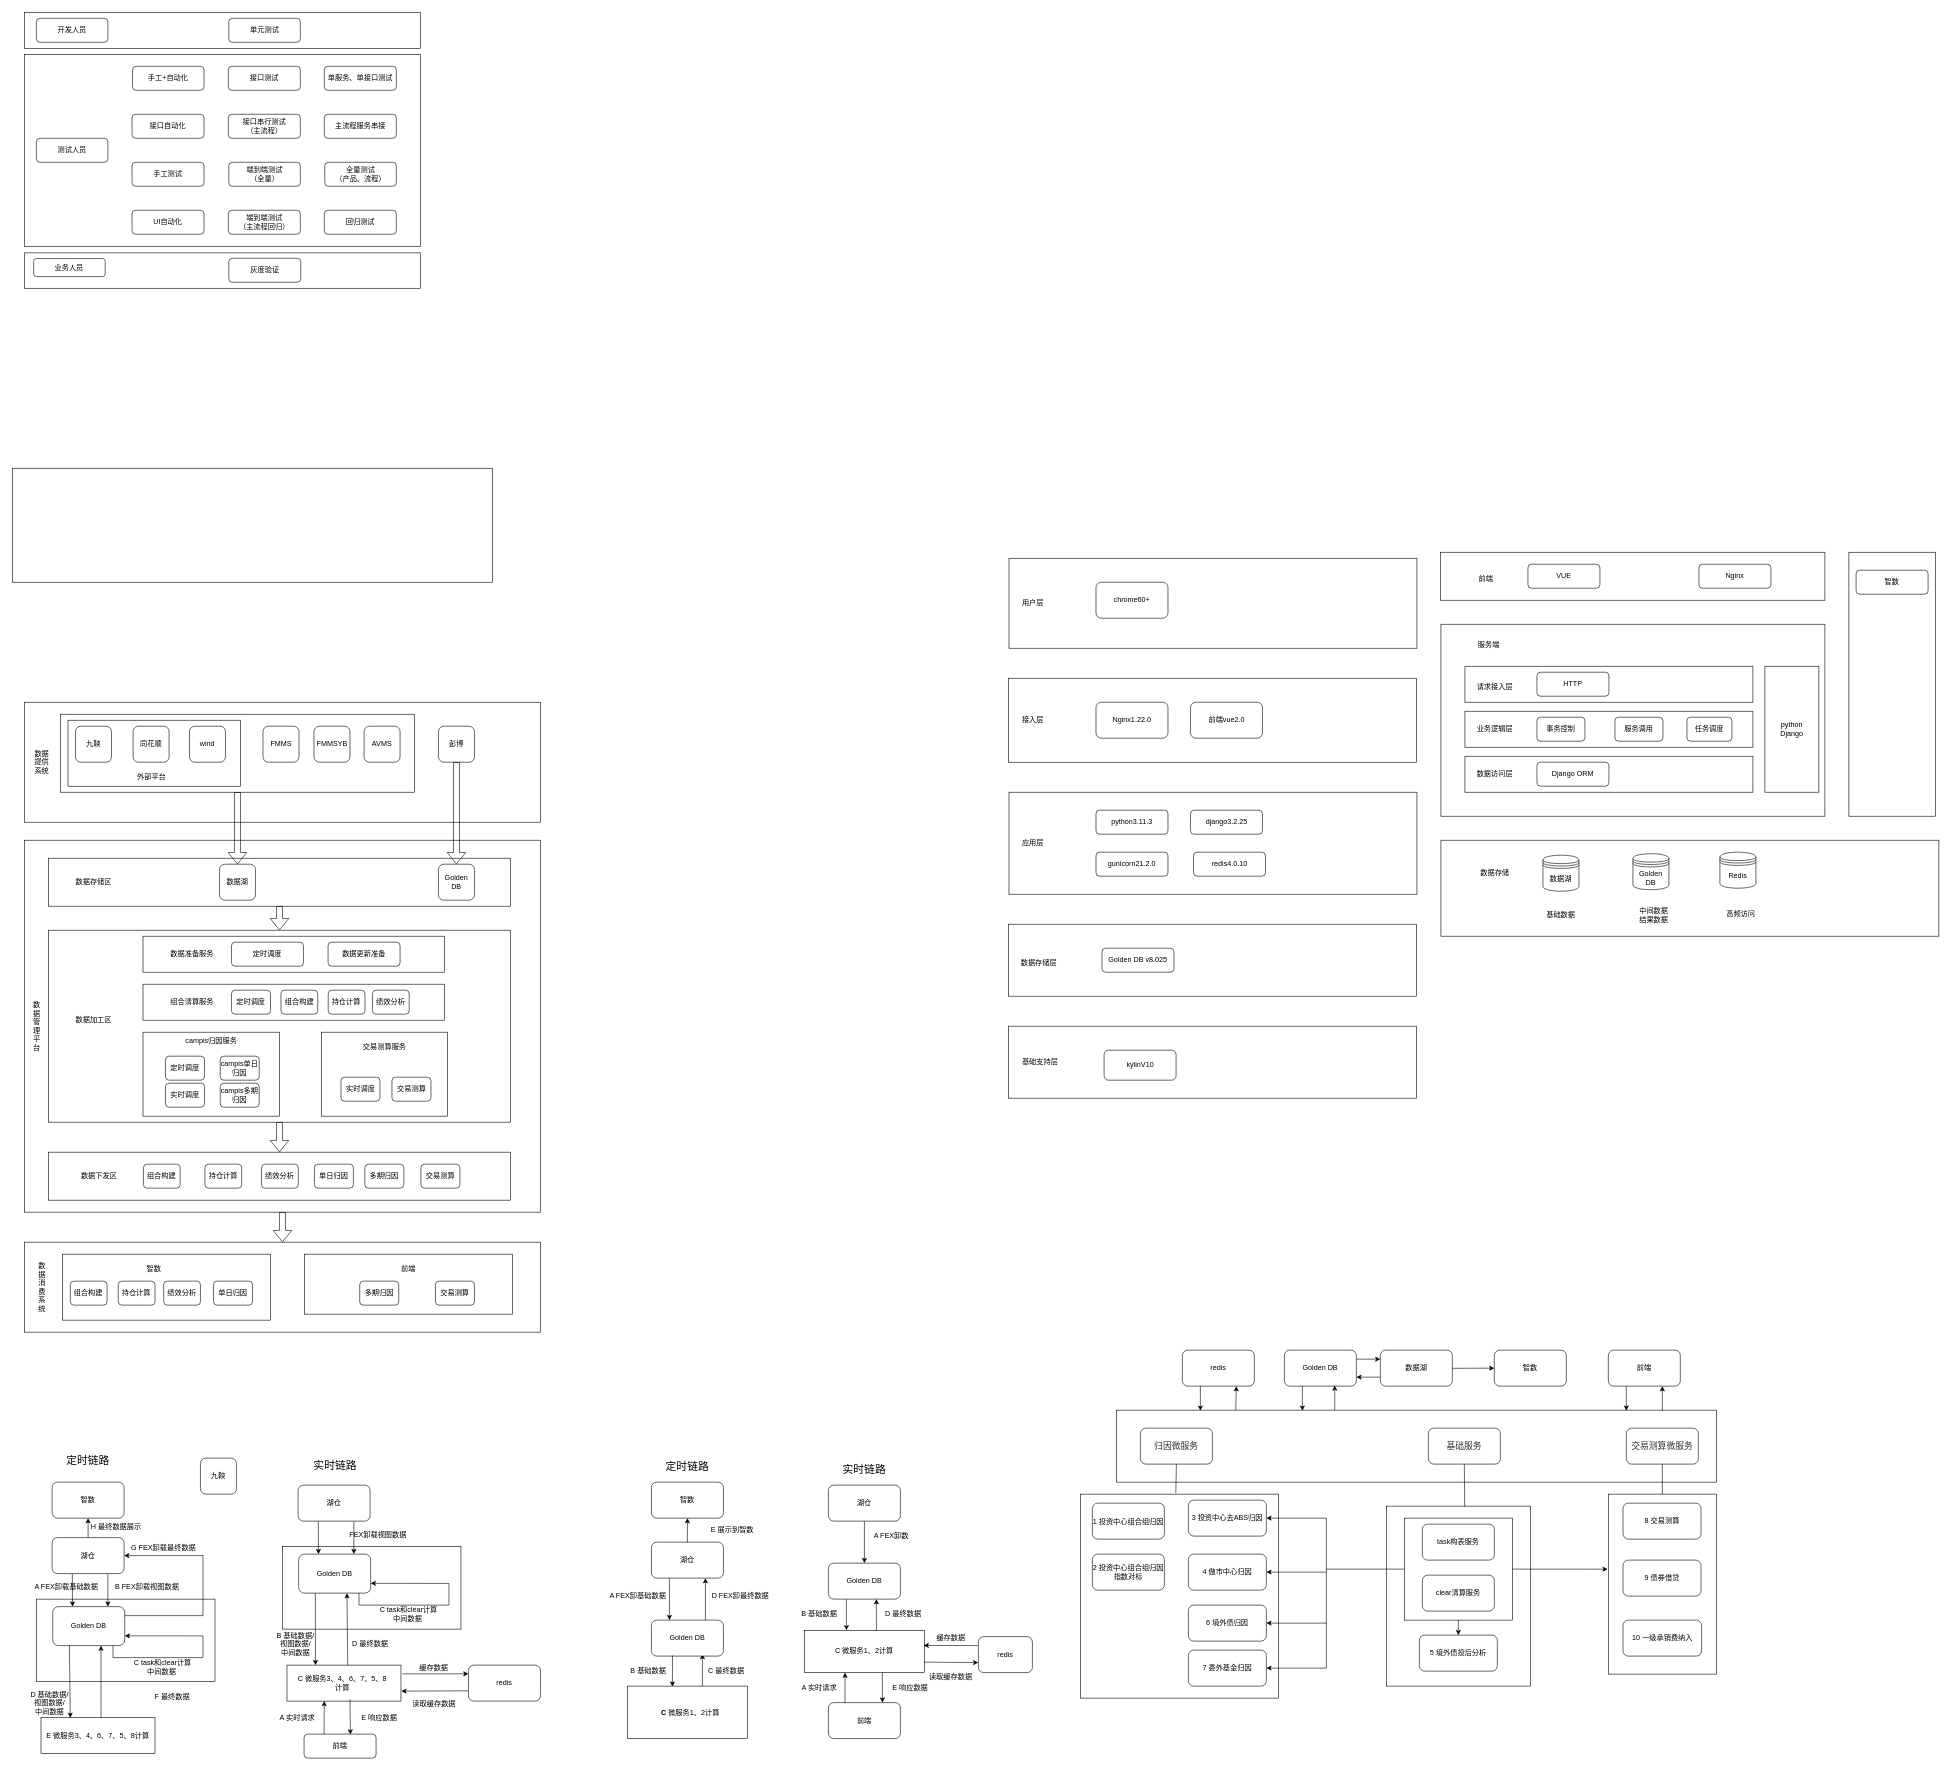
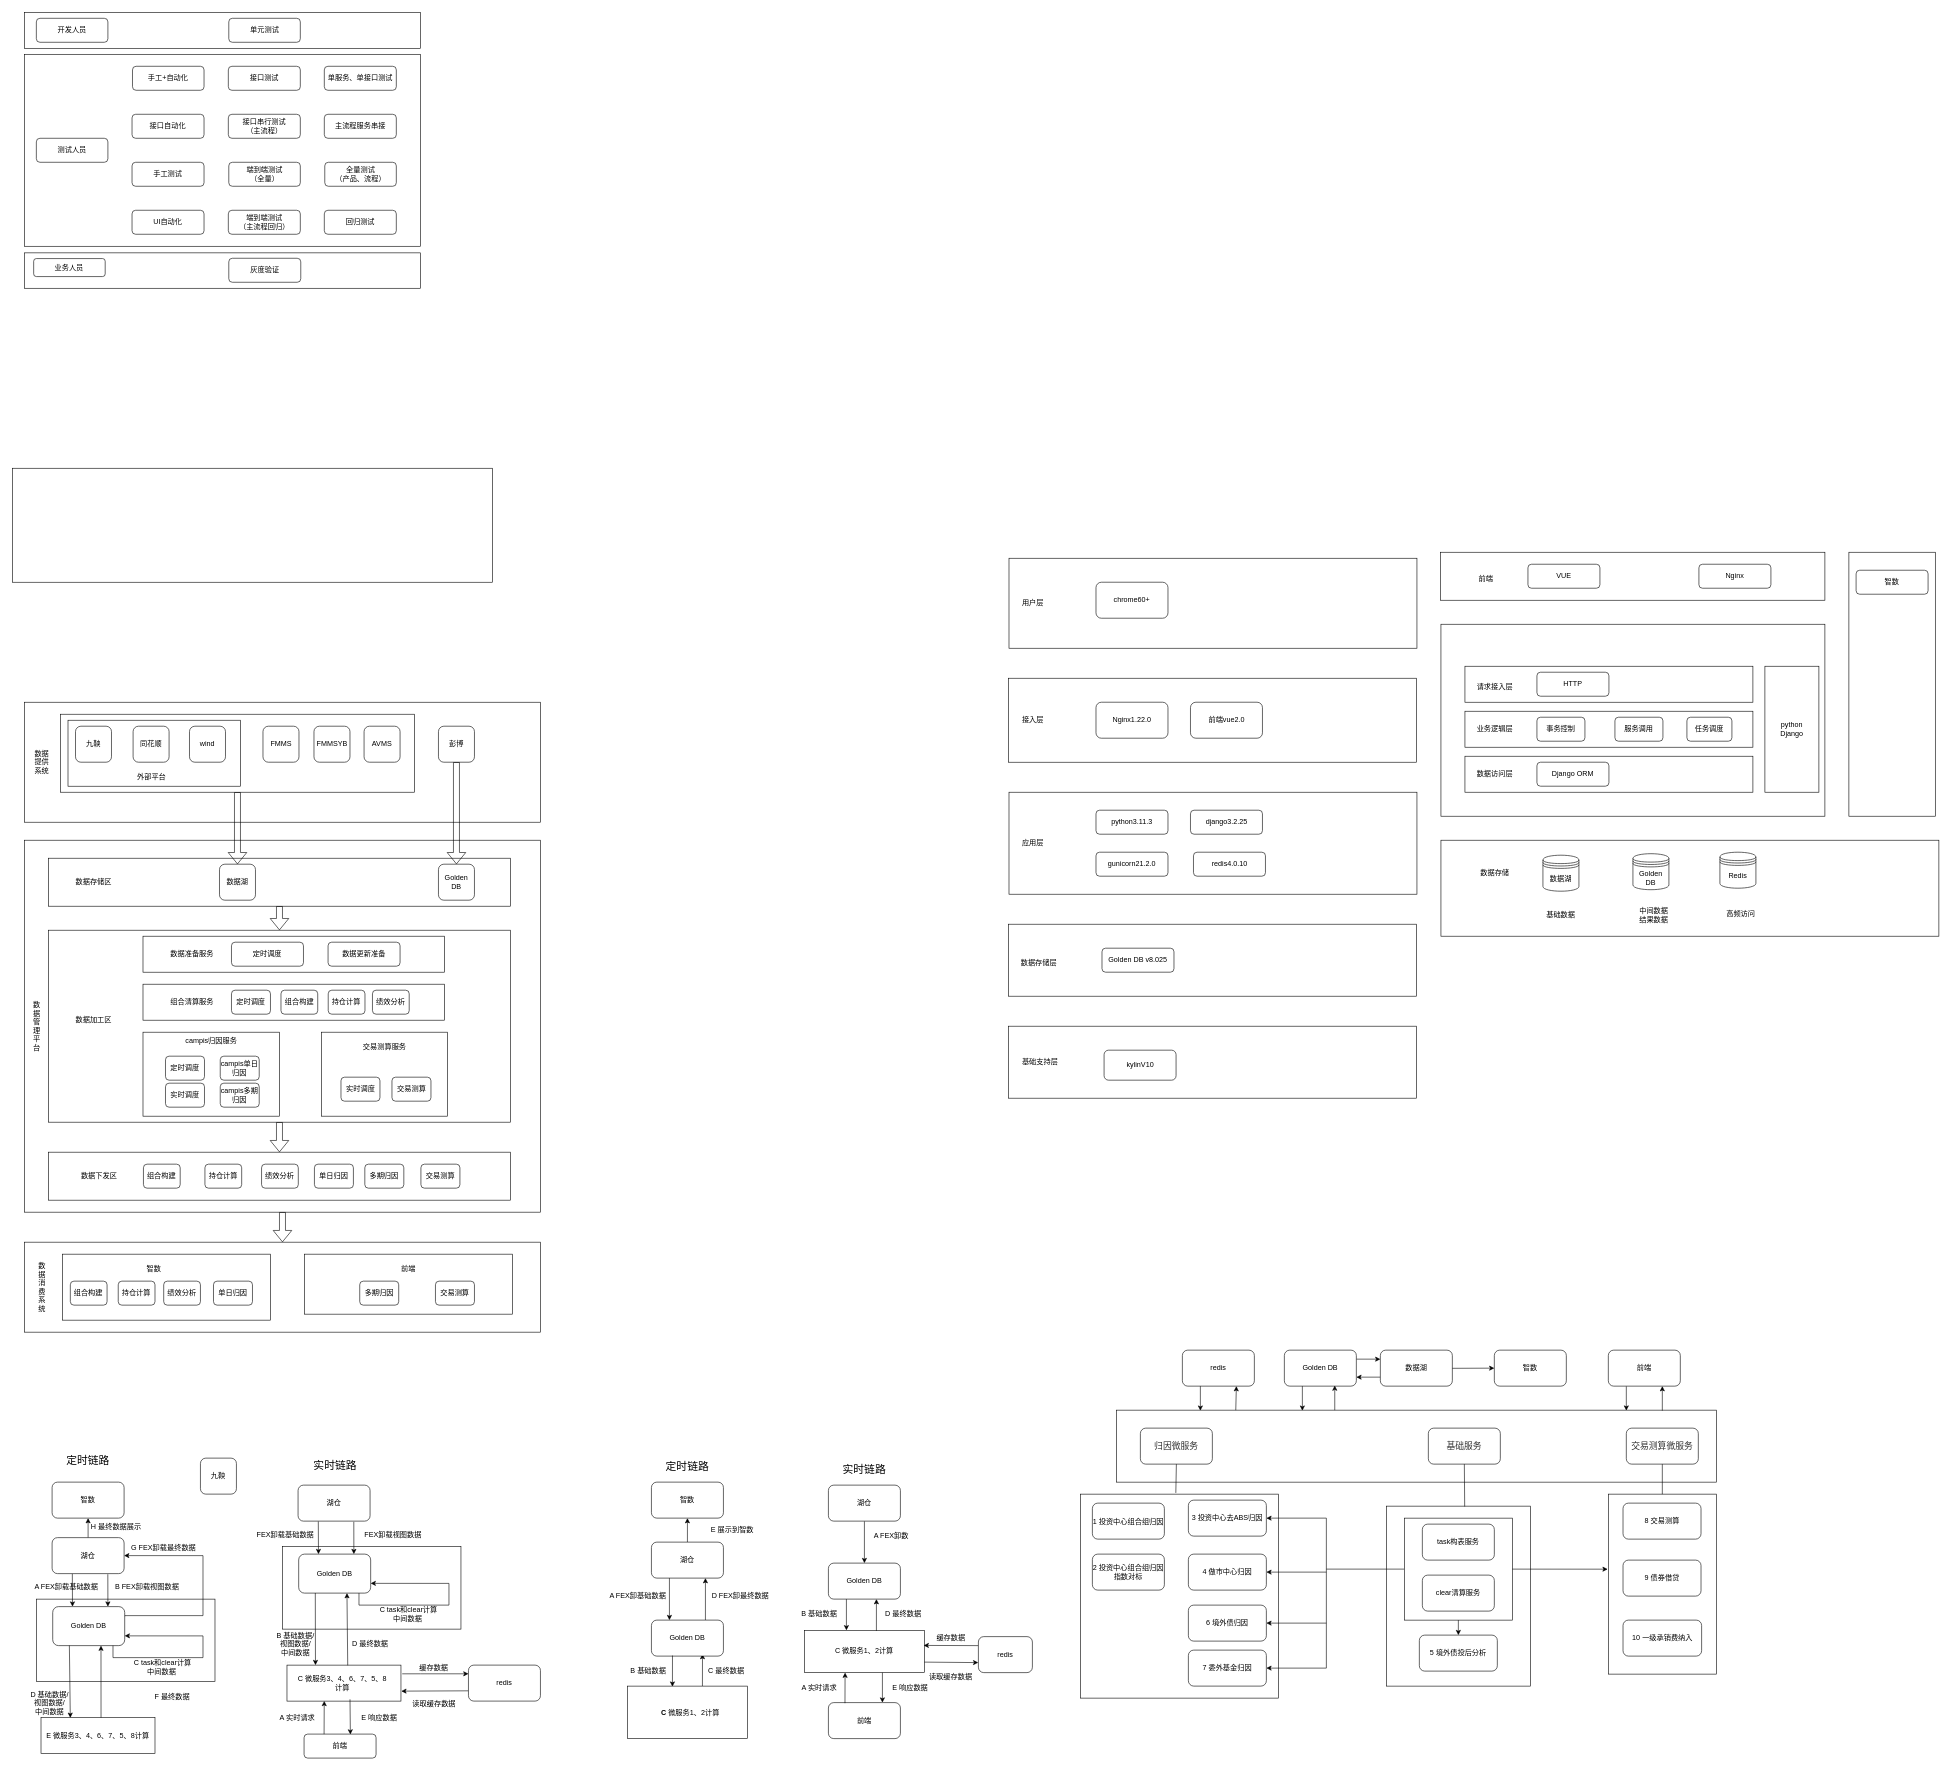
node "服务端": removed
node "FEX卸载基础数据": added
node "FEX卸载视图数据": moved (378, 1535) -> (393, 1535)
